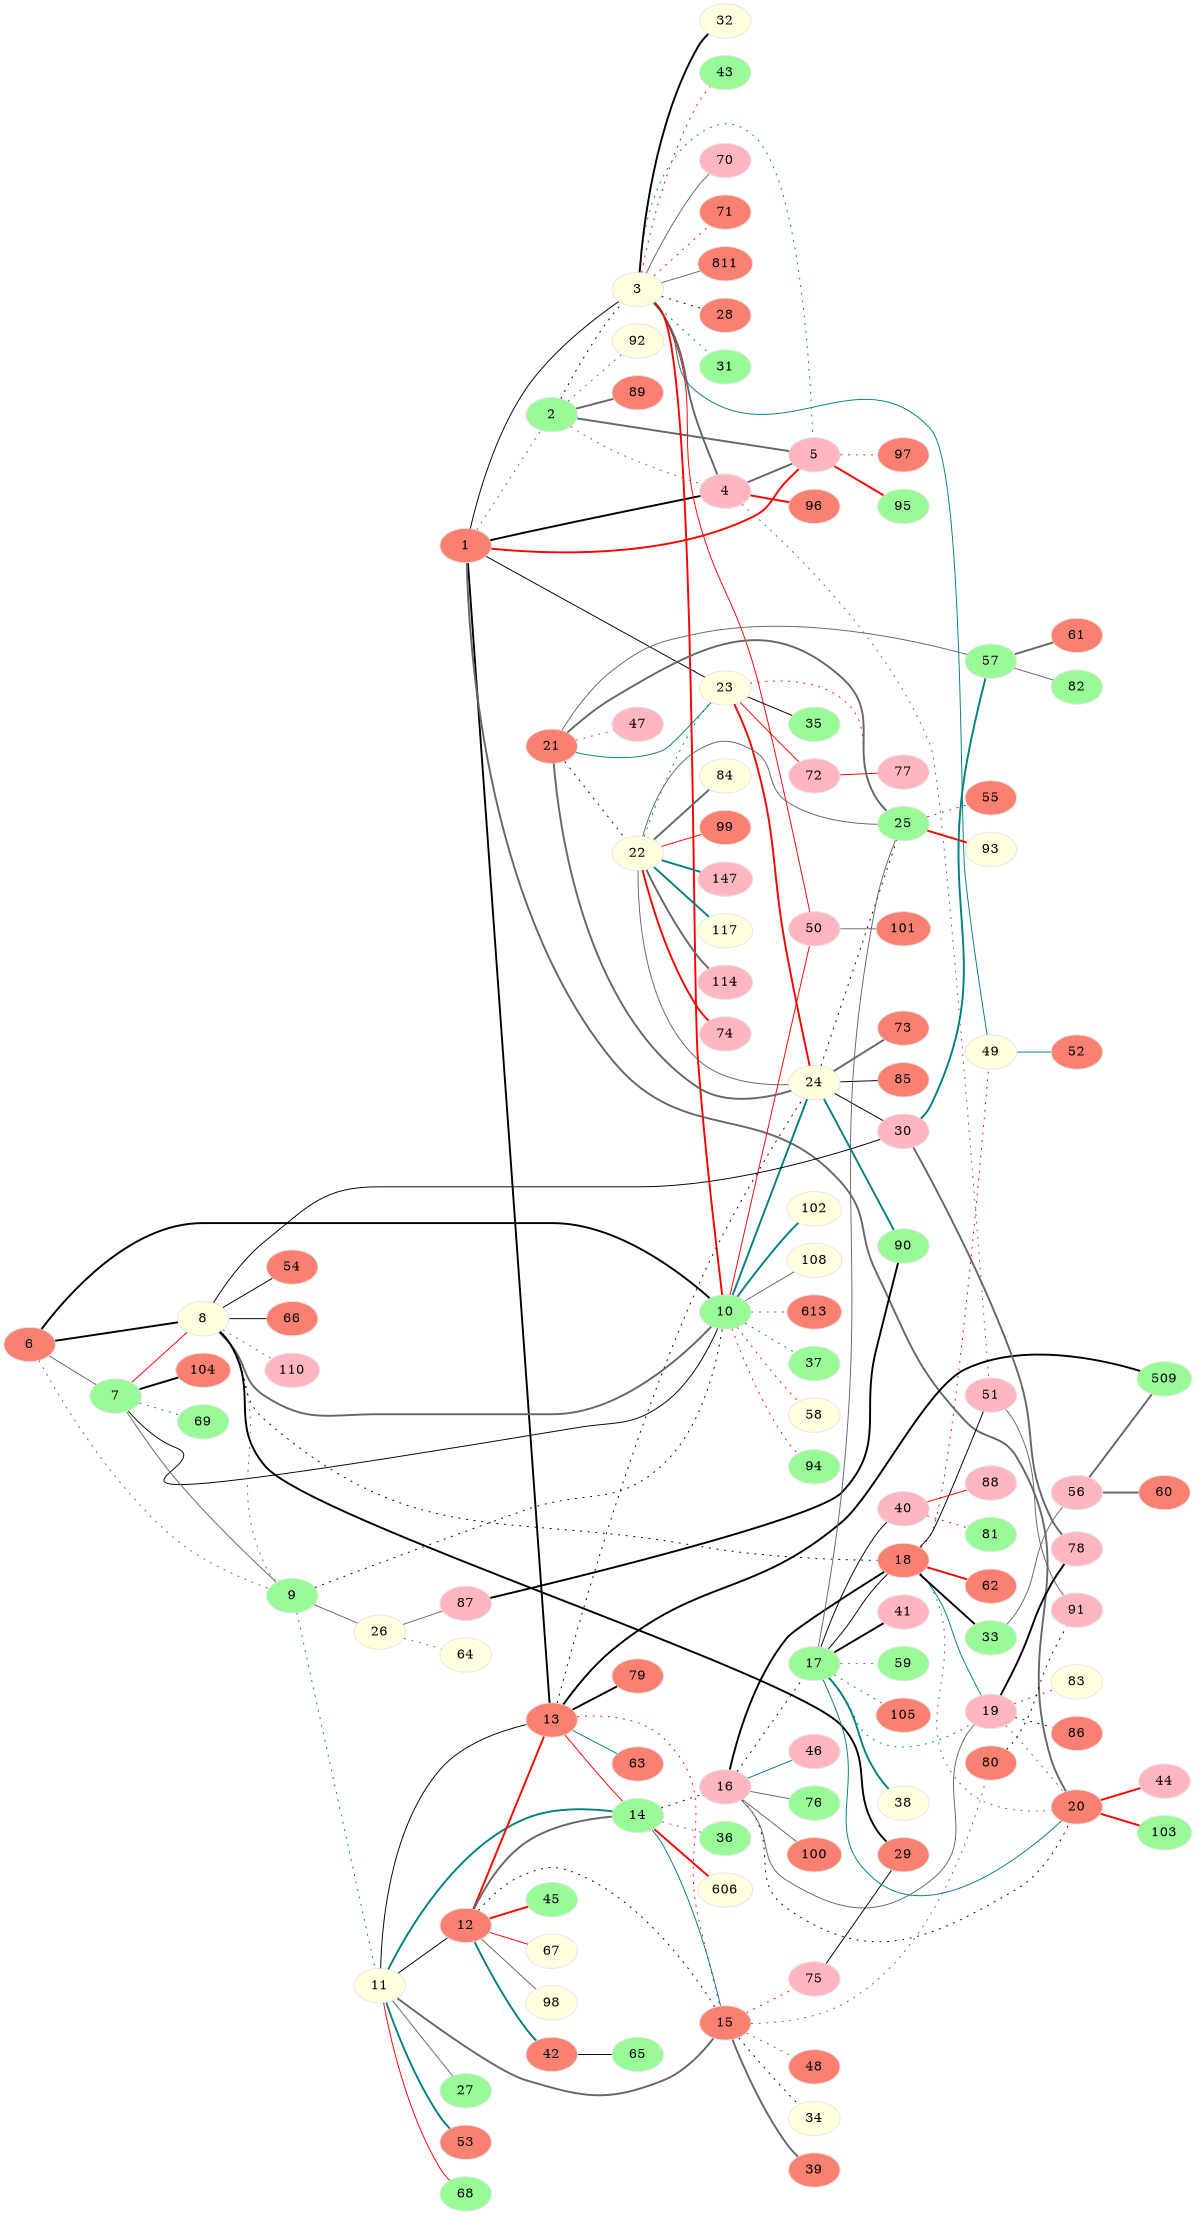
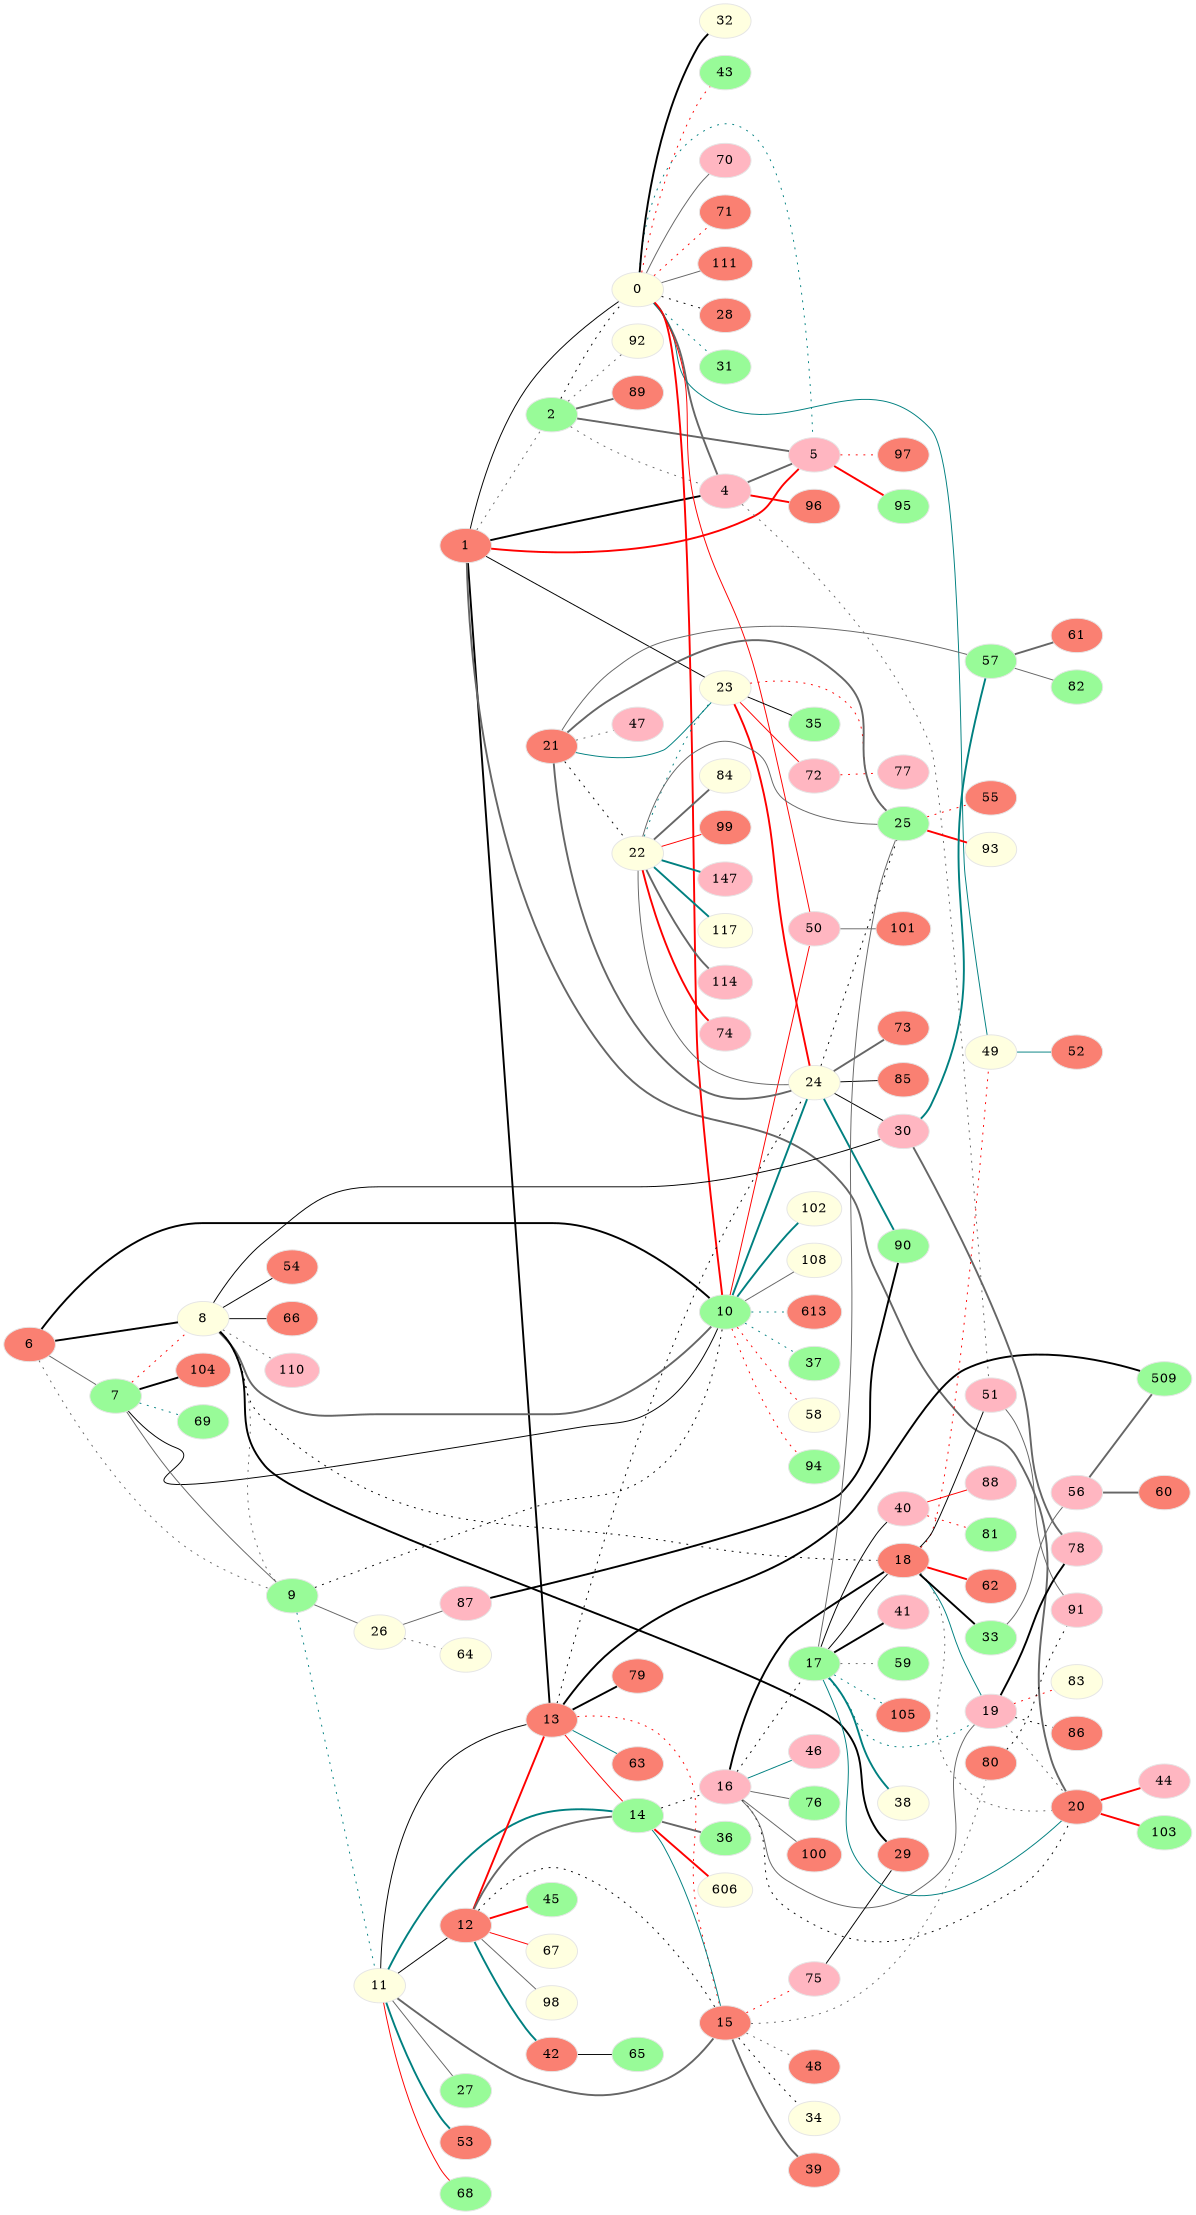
node "811": label "811" -> "111"
node "3": label "3" -> "0"
edge "77" -- "72": style solid -> dotted
edge "8" -- "7": style solid -> dotted
edge "14" -- "36": style dotted -> bold
